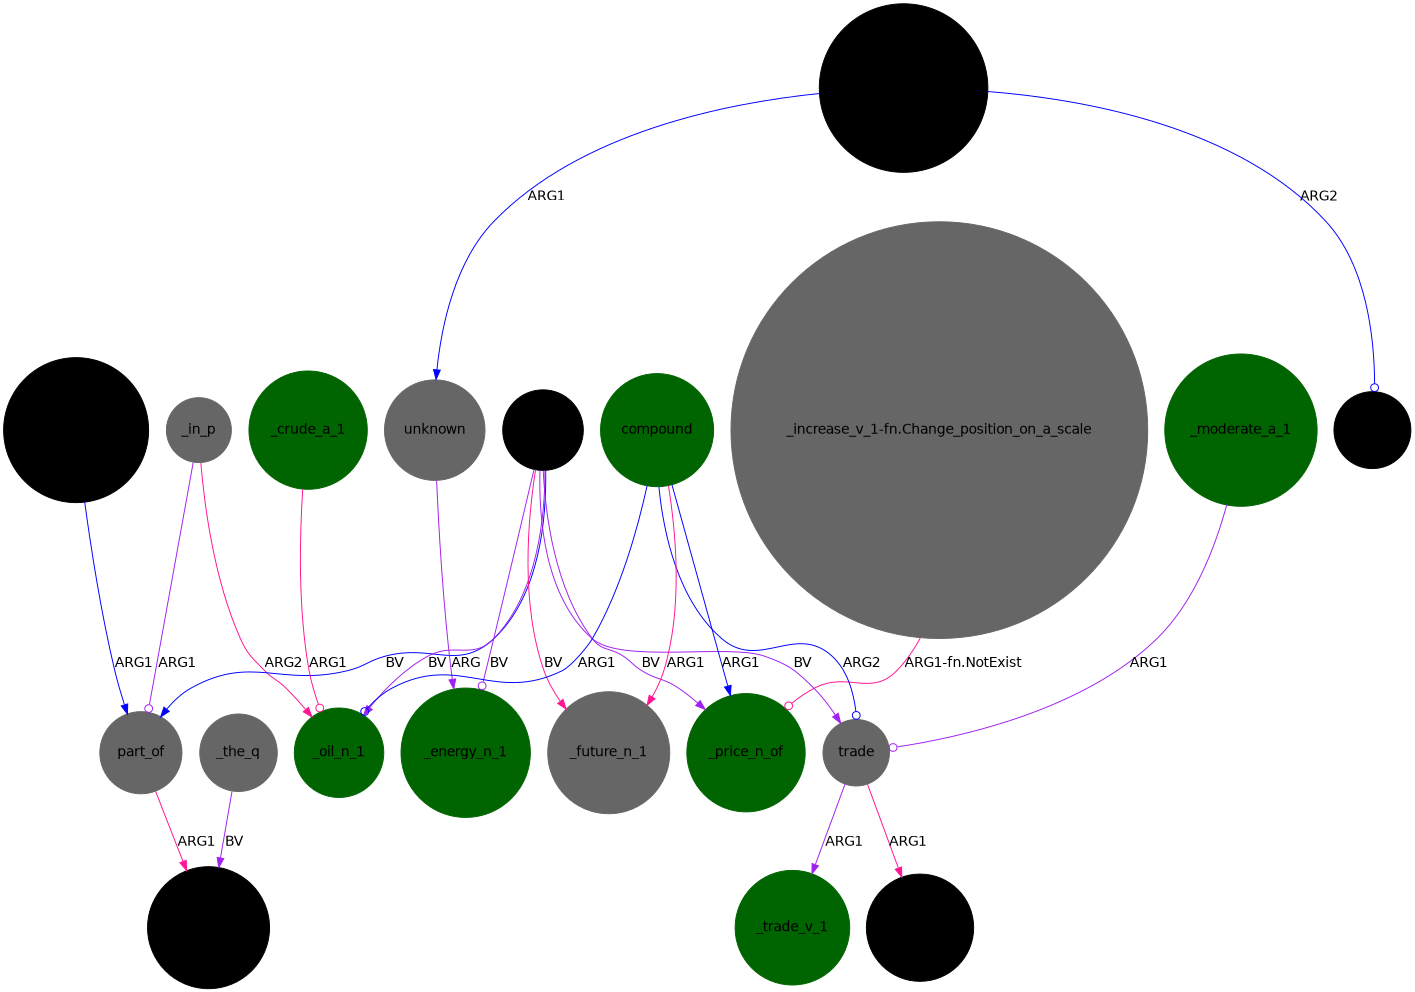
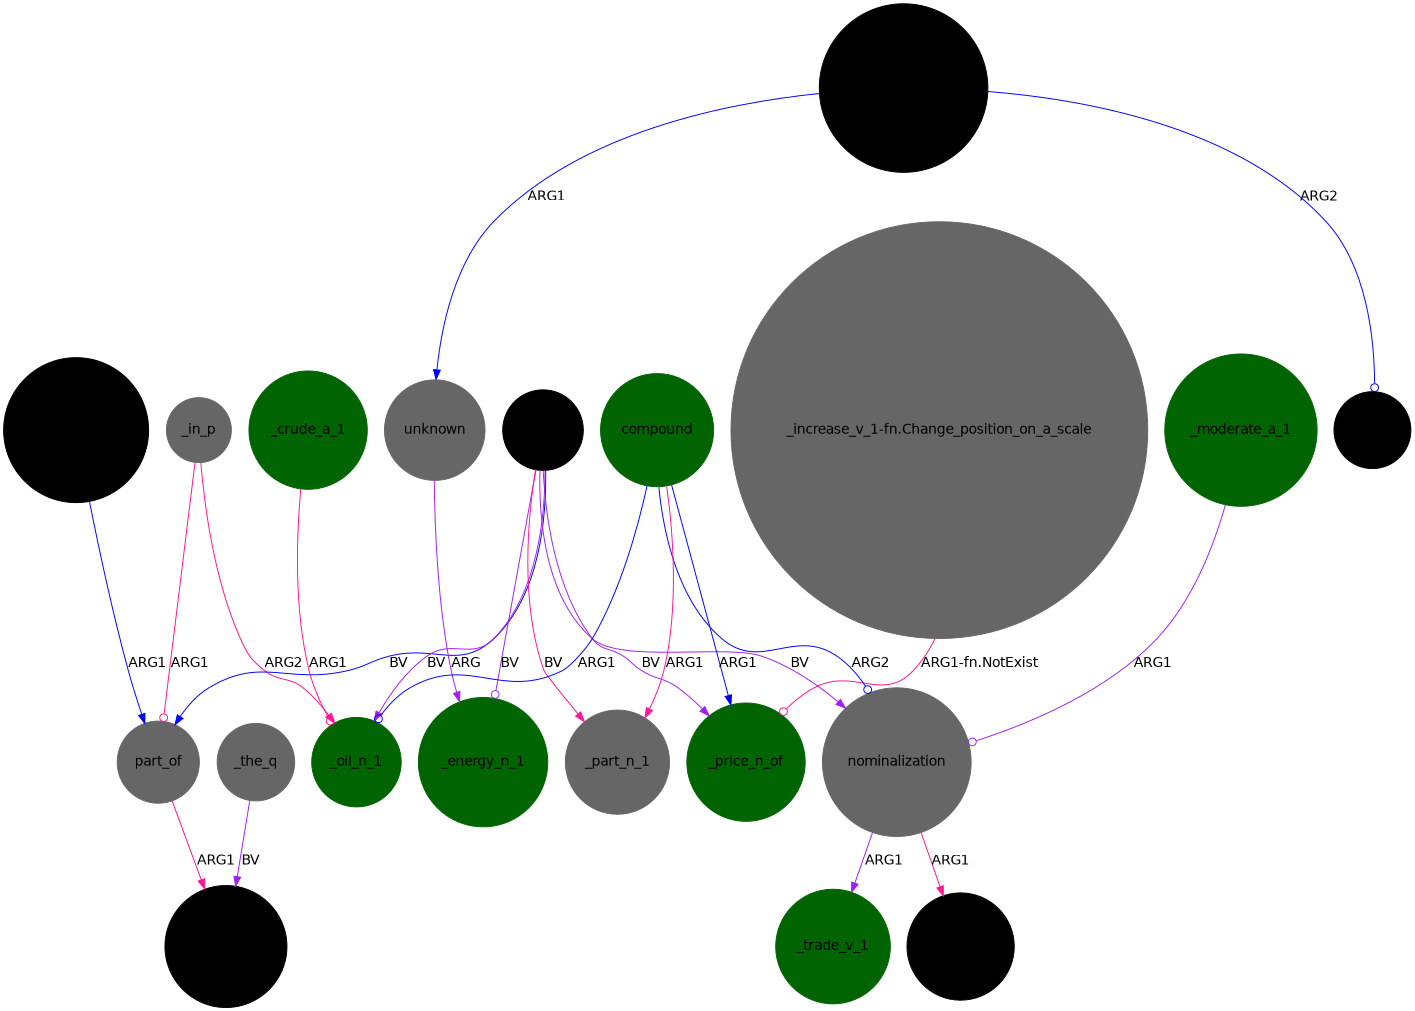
edge "_in_p" -> "part_of": color purple -> deeppink
node "_future_n_1": label "_future_n_1" -> "_part_n_1"
node "trade": label "trade" -> "nominalization"
